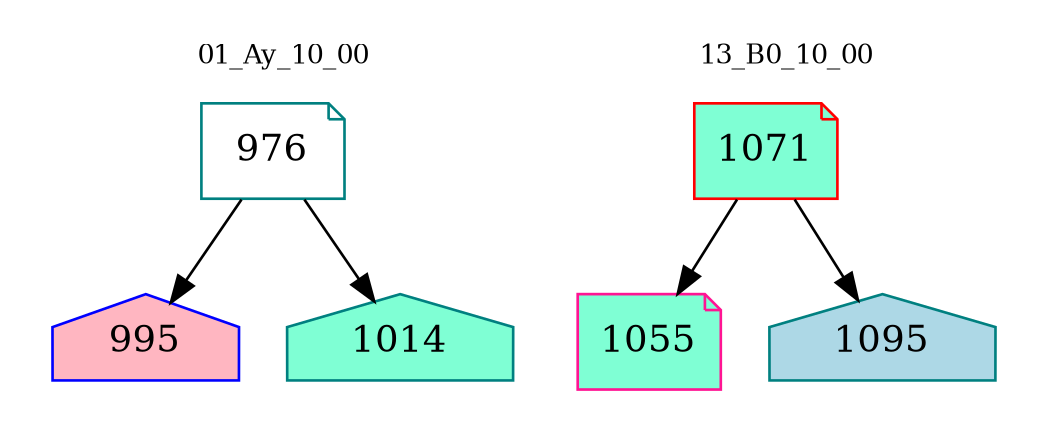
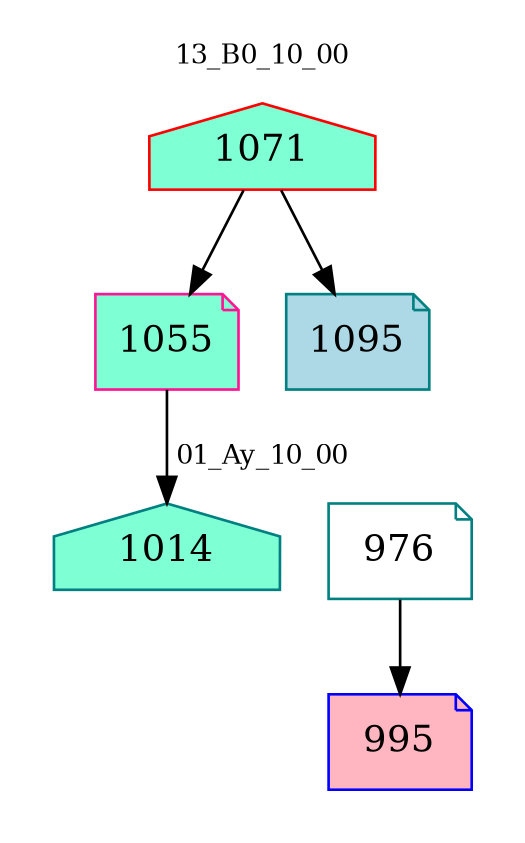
node "1071": shape note -> house
edge "976" -> "1014": now "1055" -> "1014"
node "995": shape house -> note
node "1095": shape house -> note
